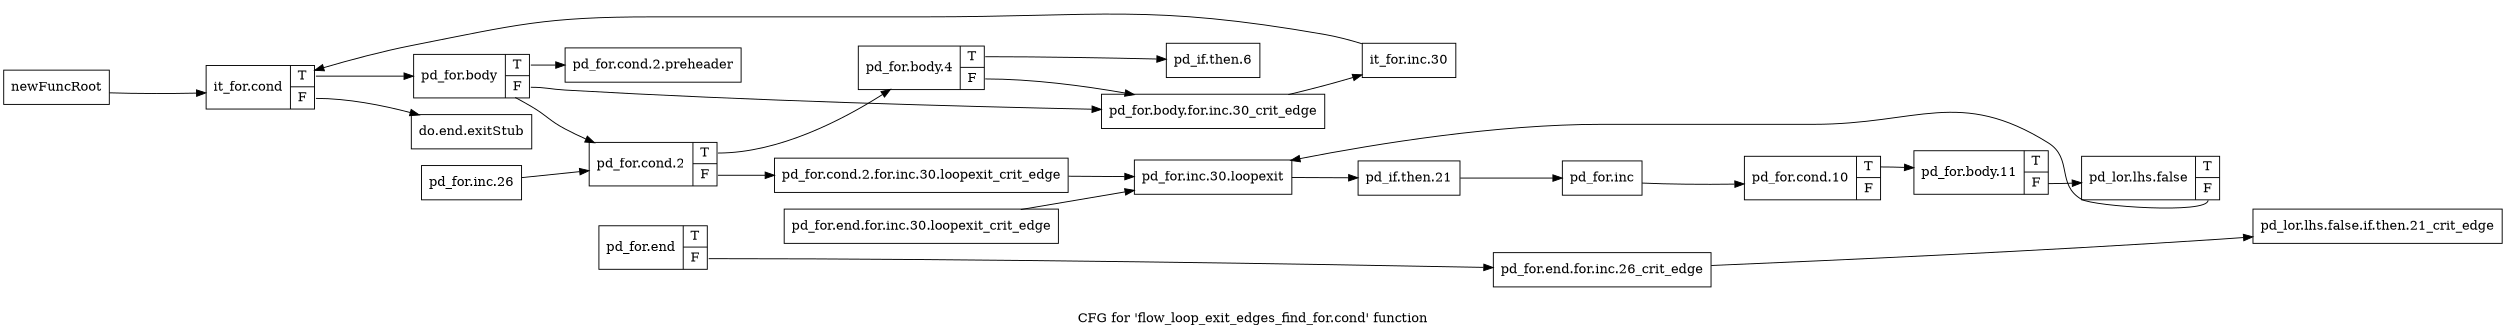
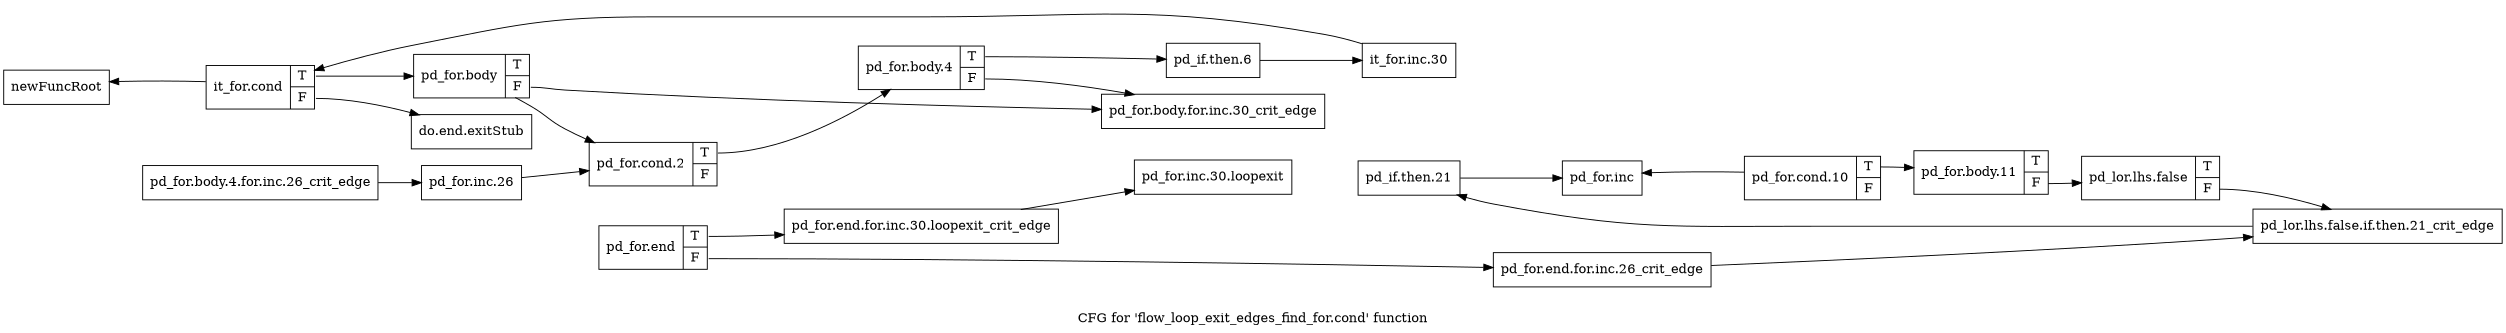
node "pd_for.cond.2.preheader": removed
edge "pd_for.body.for.inc.30_crit_edge" -> "it_for.inc.30": now "pd_if.then.6" -> "it_for.inc.30"
edge "newFuncRoot" -> "it_for.cond": reversed
edge "pd_lor.lhs.false" -> "pd_for.inc.30.loopexit": now "pd_lor.lhs.false" -> "pd_lor.lhs.false.if.then.21_crit_edge"
node "pd_for.cond.2.for.inc.30.loopexit_crit_edge": removed
edge "pd_for.inc.30.loopexit" -> "pd_if.then.21": now "pd_lor.lhs.false.if.then.21_crit_edge" -> "pd_if.then.21"
node "pd_for.body.4.for.inc.26_crit_edge": added
edge "pd_for.inc" -> "pd_for.cond.10": reversed
edge "pd_for.end" -> "pd_for.end.for.inc.30.loopexit_crit_edge": added
